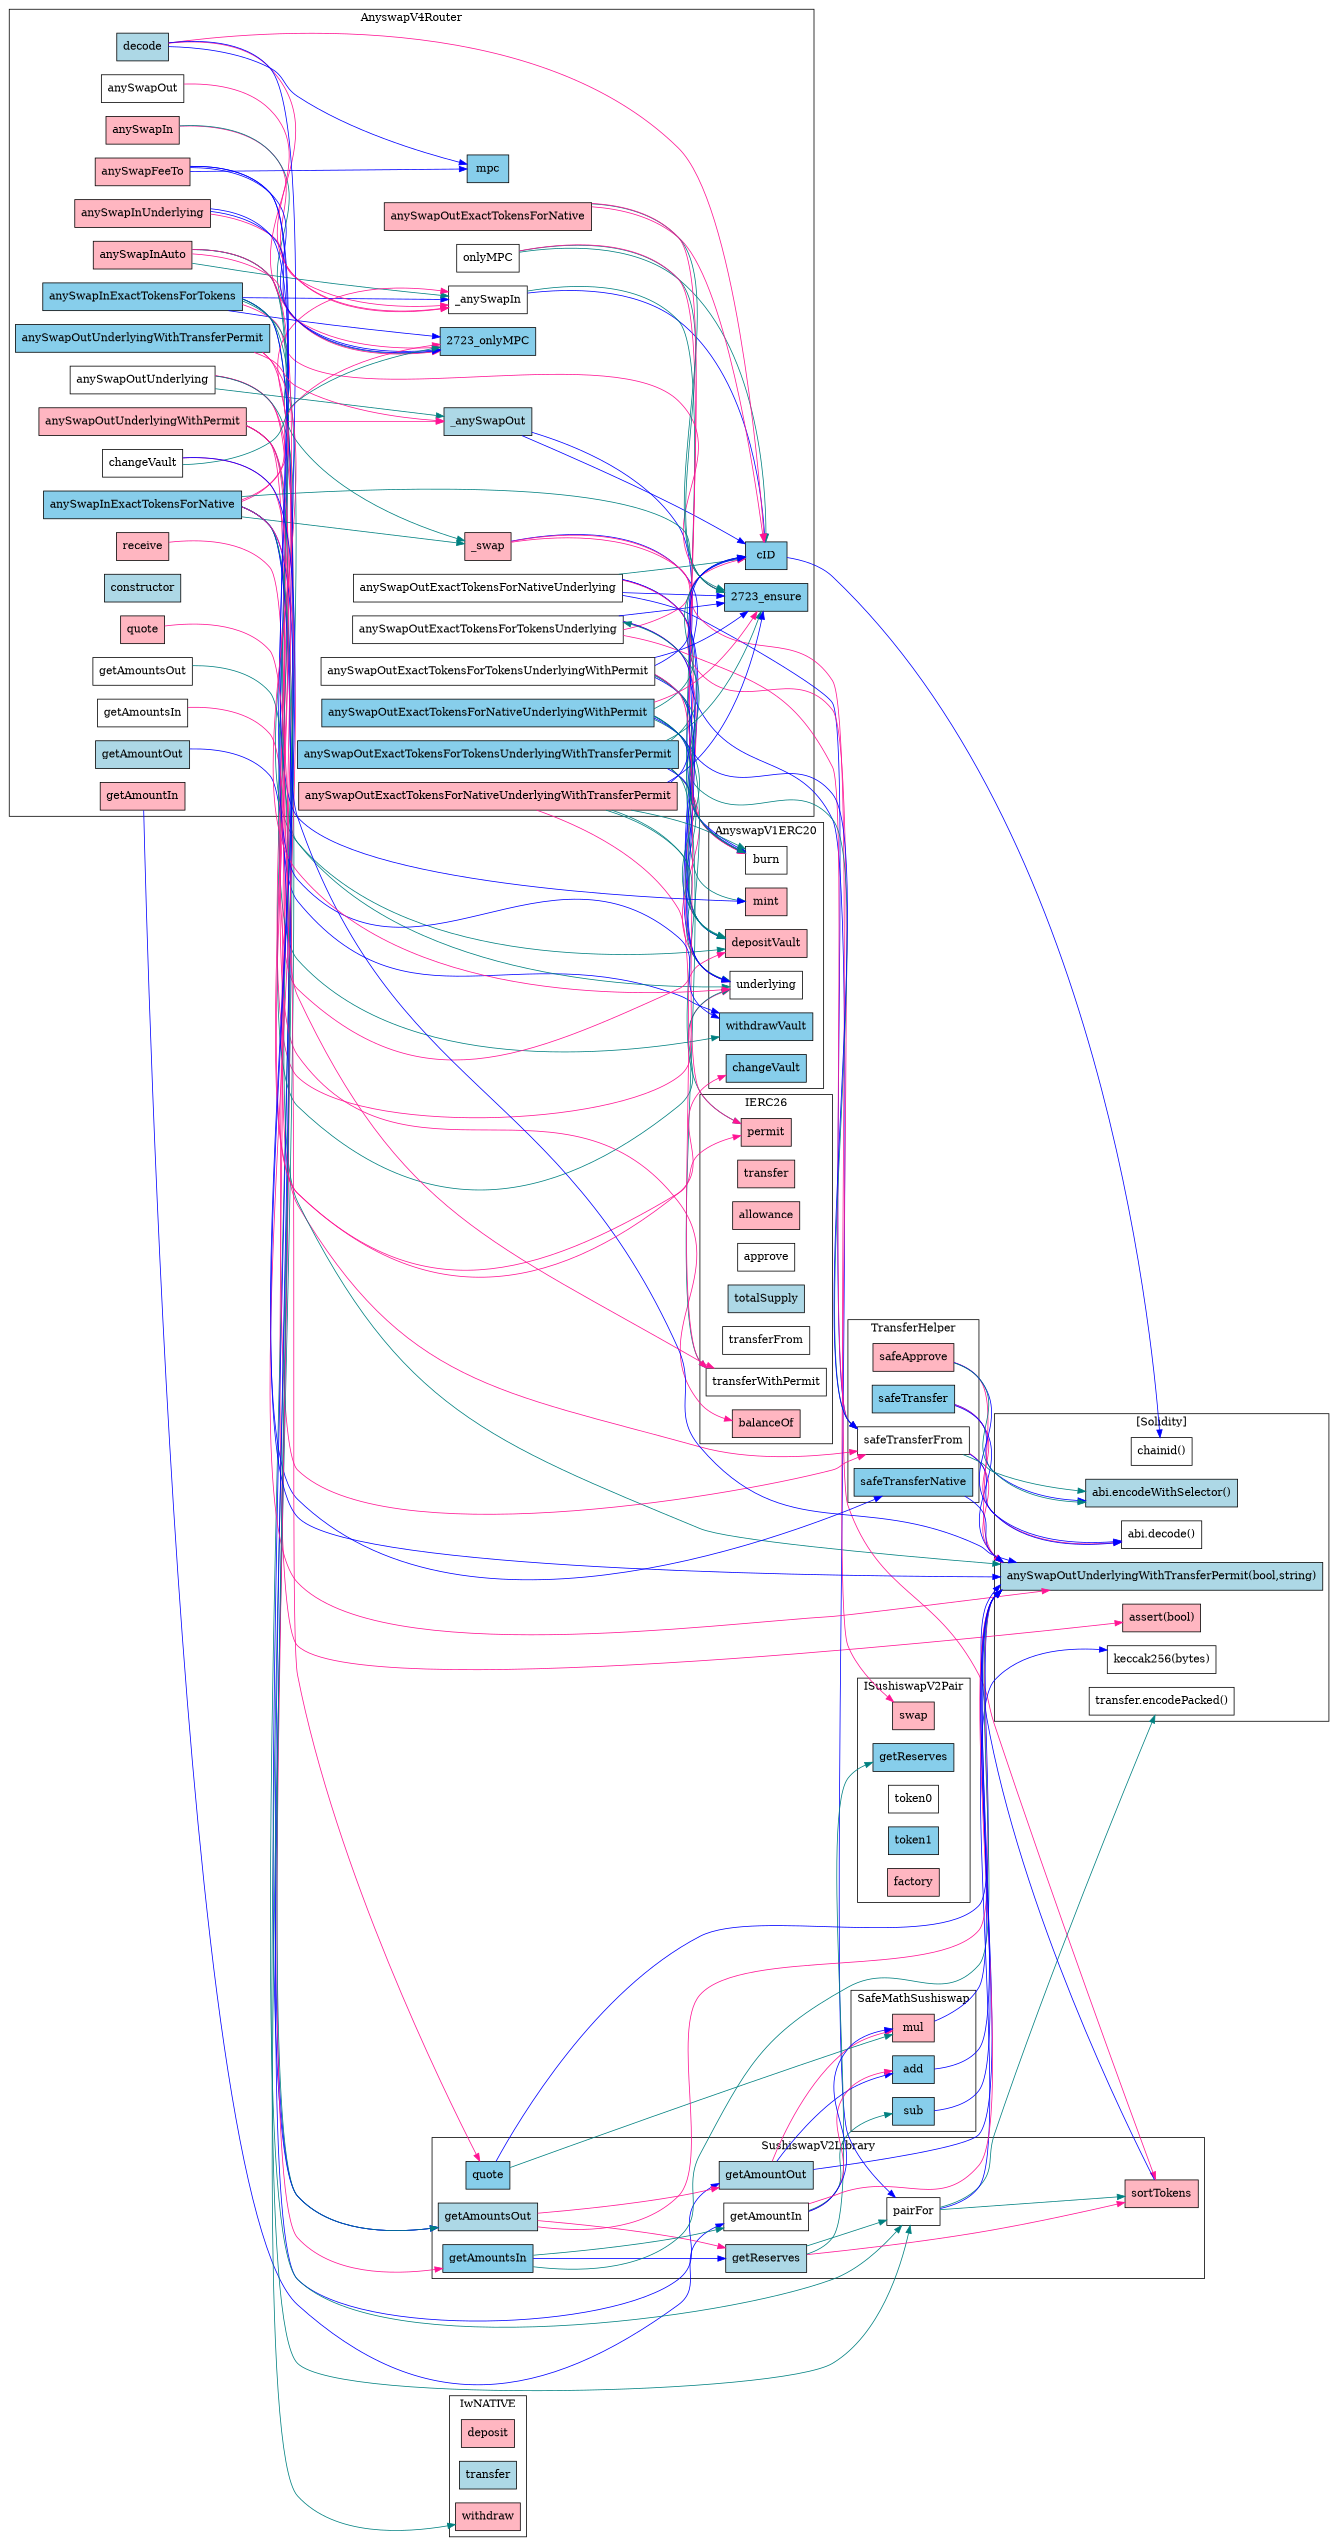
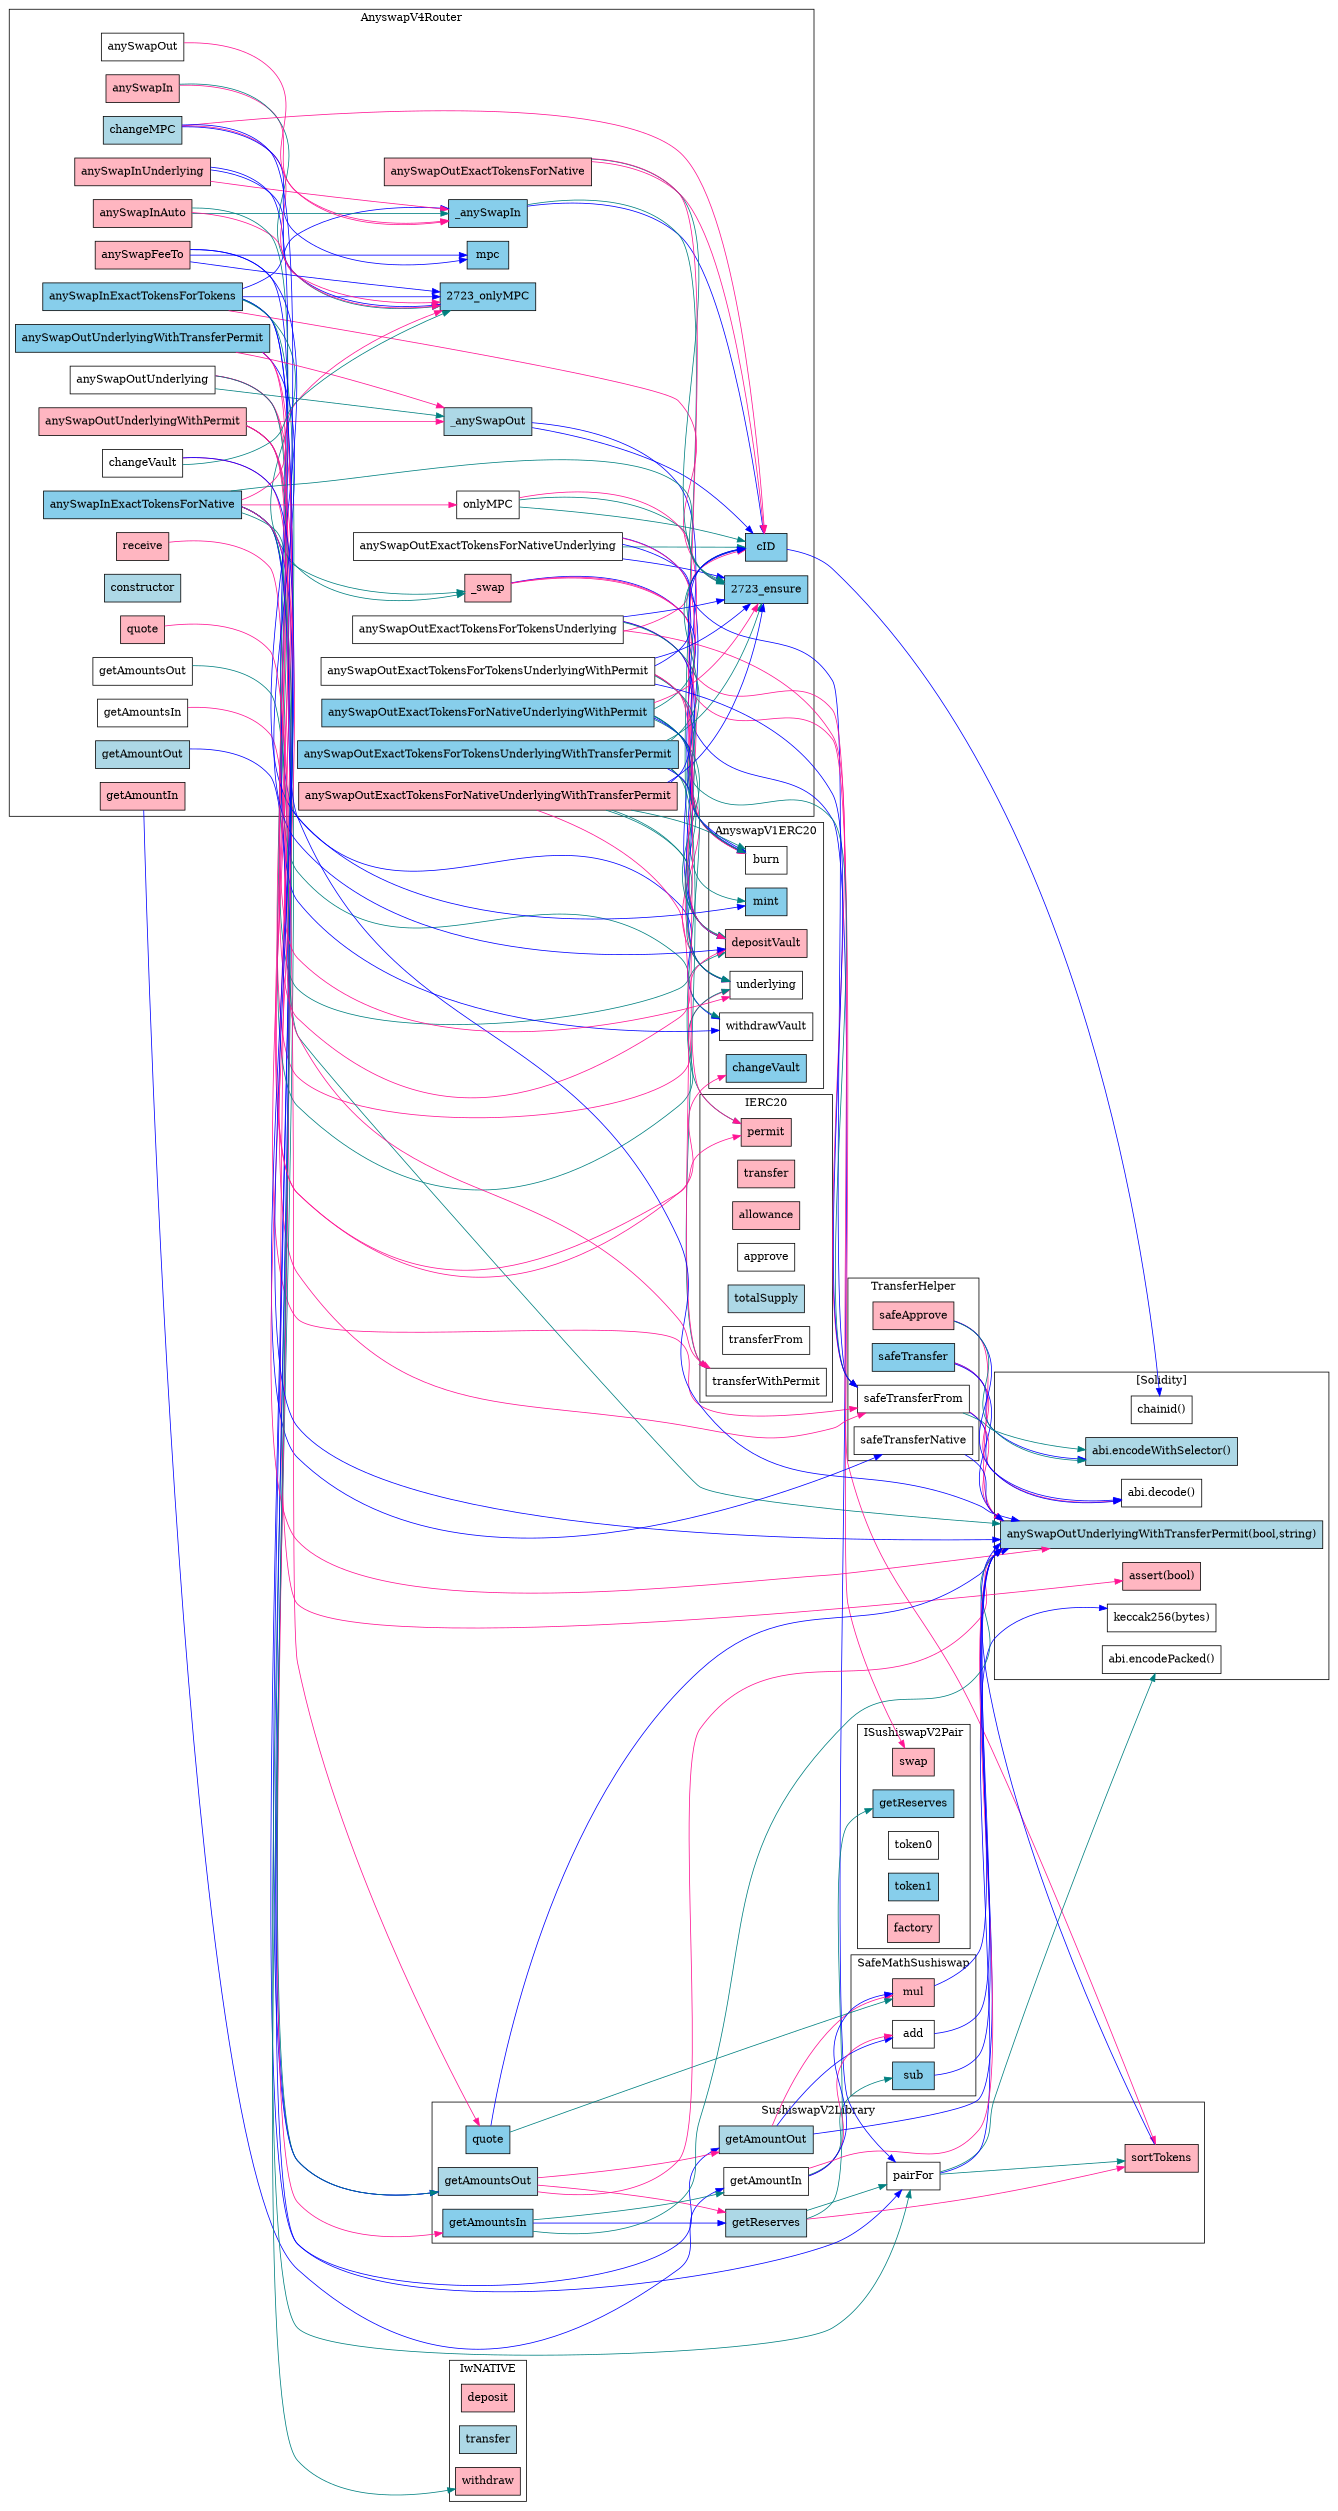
node "decode": label "decode" -> "changeMPC"
node "_anySwapIn": fillcolor white -> skyblue
edge "anySwapInExactTokensForNative" -> "_anySwapIn": now "anySwapInExactTokensForNative" -> "onlyMPC"
edge "burn" -> "anySwapOutExactTokensForTokensUnderlying": reversed
edge "anySwapOutExactTokensForNativeUnderlying" -> "underlying": removed
edge "anySwapOutExactTokensForTokensUnderlyingWithPermit" -> "depositVault": color teal -> deeppink
edge "anySwapOutExactTokensForTokensUnderlyingWithPermit" -> "underlying": color blue -> teal
edge "anySwapOutUnderlyingWithTransferPermit" -> "depositVault": added
node "mint": fillcolor lightpink -> skyblue
edge "anySwapInAuto" -> "underlying": removed
node "withdrawVault": fillcolor skyblue -> white
cluster "IERC26": label "IERC26" -> "IERC20"
node "balanceOf": removed
node "safeTransferNative": fillcolor skyblue -> white
edge "anySwapInExactTokensForTokens" -> "pairFor": color teal -> blue
node "transfer.encodePacked()": label "transfer.encodePacked()" -> "abi.encodePacked()"
node "add": fillcolor skyblue -> white
